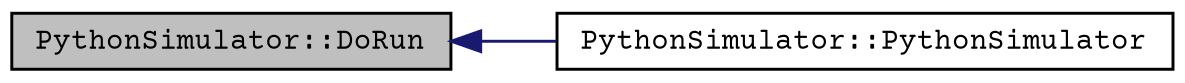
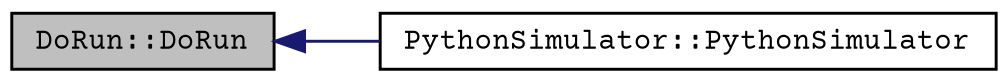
node "PythonSimulator::DoRun": label "PythonSimulator::DoRun" -> "DoRun::DoRun"
